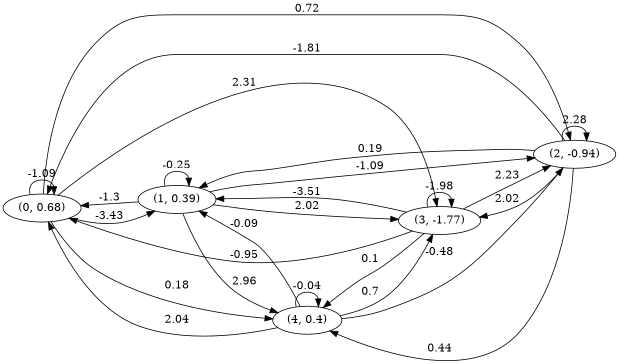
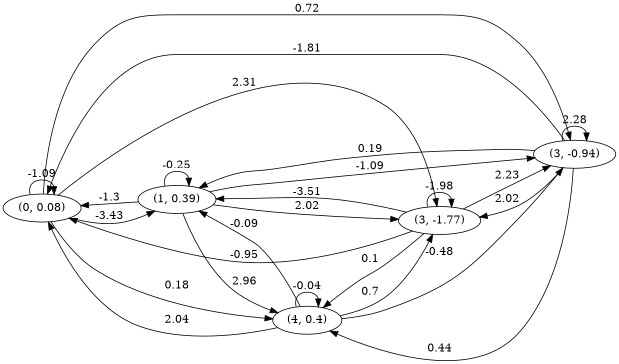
node "(2, -0.94)": label "(2, -0.94)" -> "(3, -0.94)"
node "(0, 0.68)": label "(0, 0.68)" -> "(0, 0.08)"
